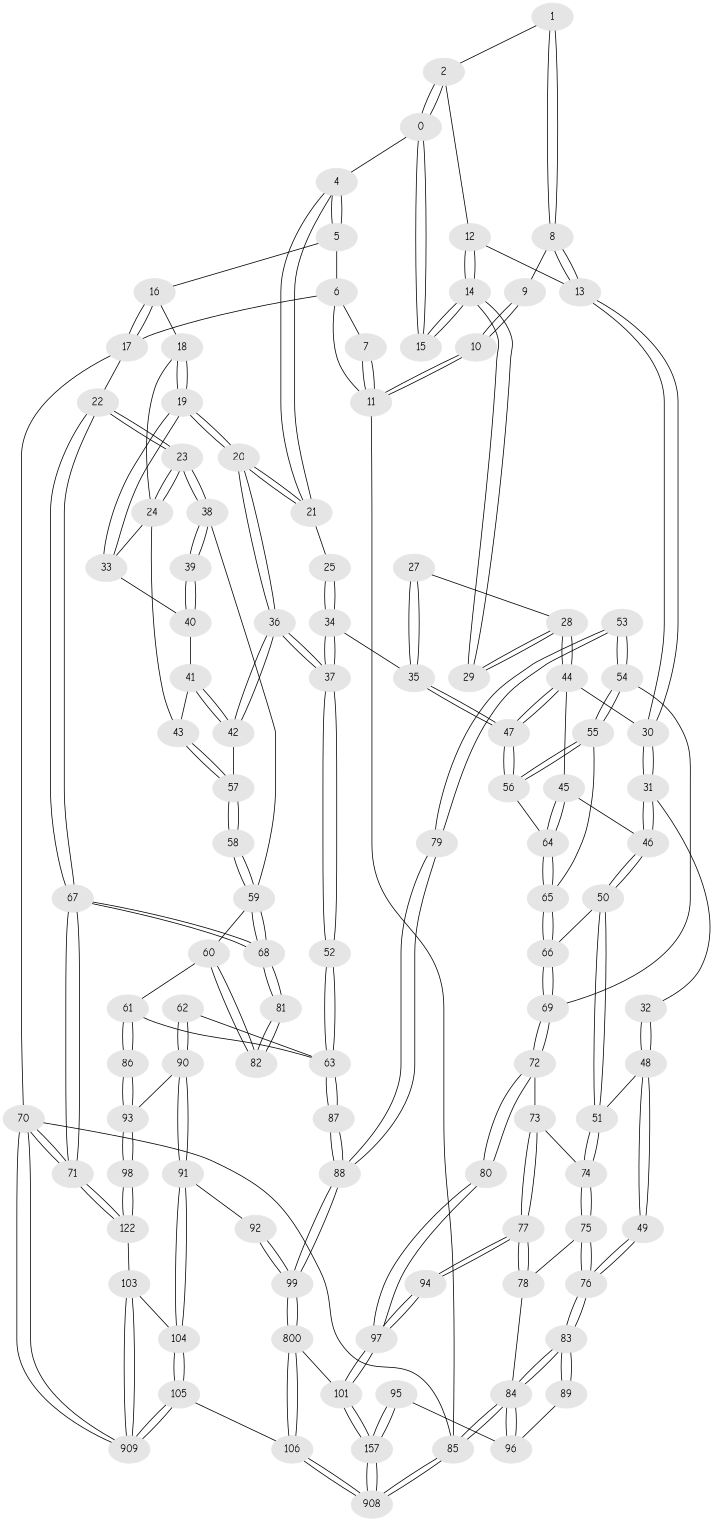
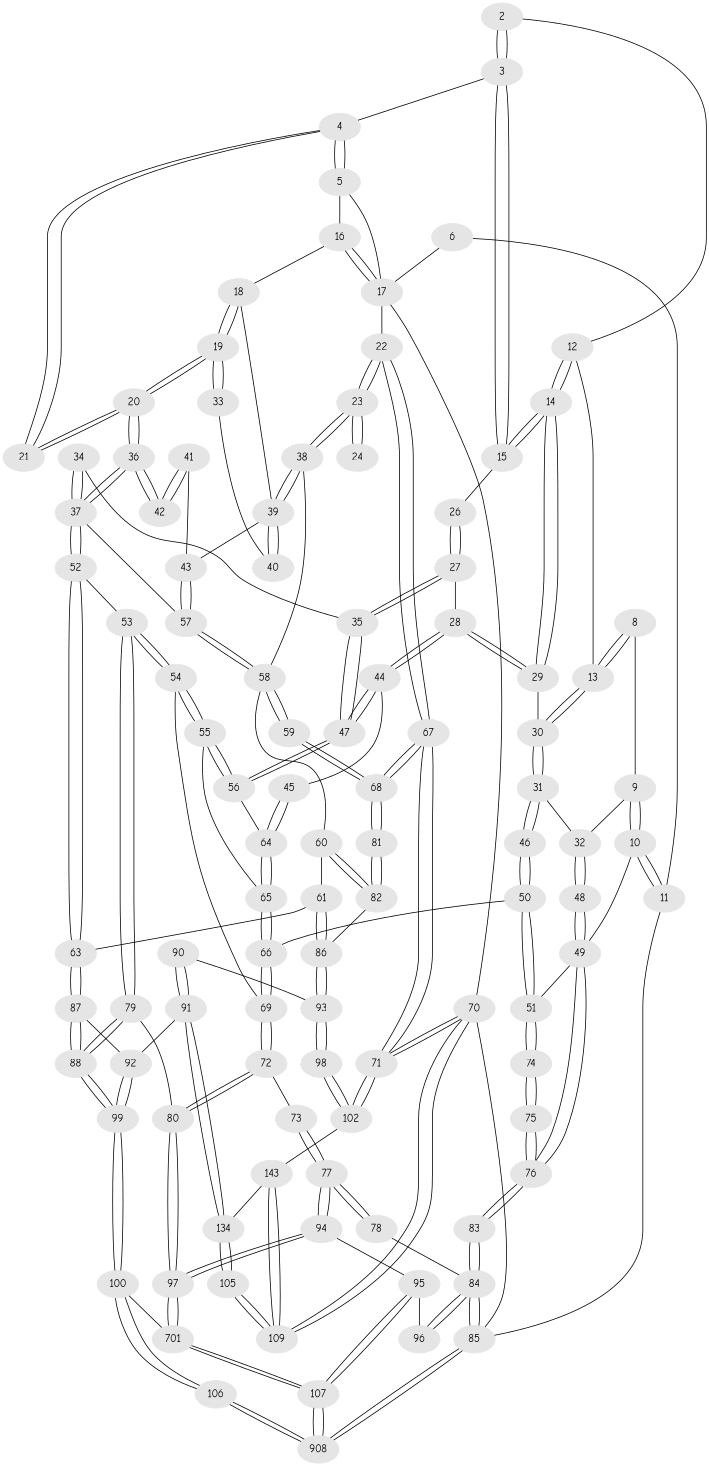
node "1": removed
node "0": label "0" -> "3"
edge "5" -- "6": now "5" -- "17"
node "7": removed
edge "18" -- "24": now "18" -- "39"
node "26": added
edge "24" -- "33": removed
node "25": removed
edge "52" -- "53": added
edge "24" -- "43": now "39" -- "43"
edge "40" -- "41": removed
edge "44" -- "30": now "29" -- "30"
edge "38" -- "59": now "38" -- "58"
edge "42" -- "57": now "37" -- "57"
edge "45" -- "46": removed
edge "9" -- "32": added
edge "10" -- "49": added
edge "59" -- "60": now "58" -- "60"
edge "82" -- "86": added
node "62": removed
edge "87" -- "92": added
edge "79" -- "80": added
edge "48" -- "51": now "49" -- "51"
edge "73" -- "74": removed
node "122": label "122" -> "102"
edge "94" -- "95": added
edge "75" -- "78": removed
node "103": label "103" -> "143"
node "104": label "104" -> "134"
node "800": label "800" -> "100"
node "101": label "101" -> "701"
node "89": removed
edge "105" -- "106": removed
node "909": label "909" -> "109"
node "157": label "157" -> "107"
